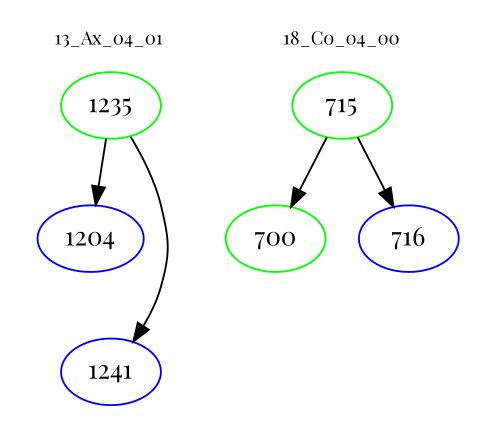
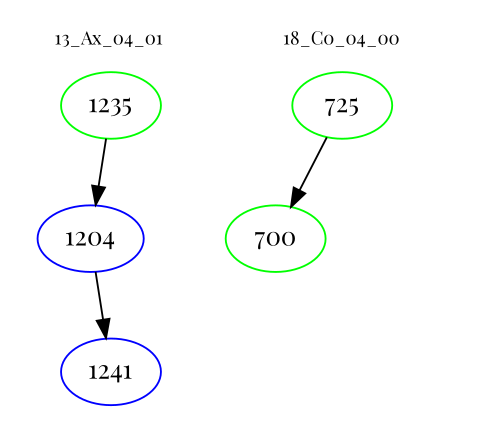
node "715": label "715" -> "725"
edge "1235" -> "1241": now "1204" -> "1241"
node "716": removed
